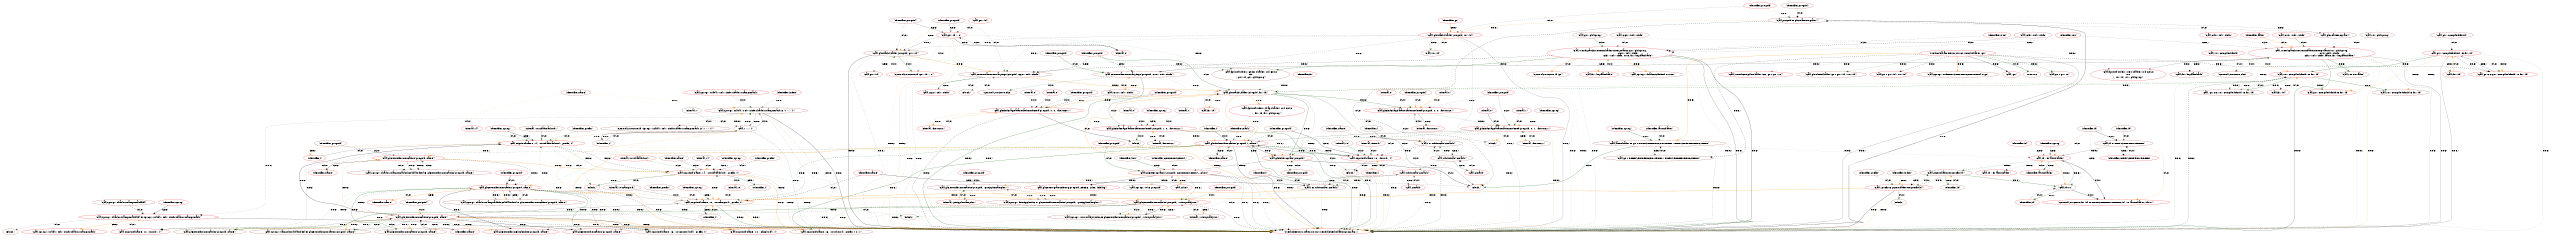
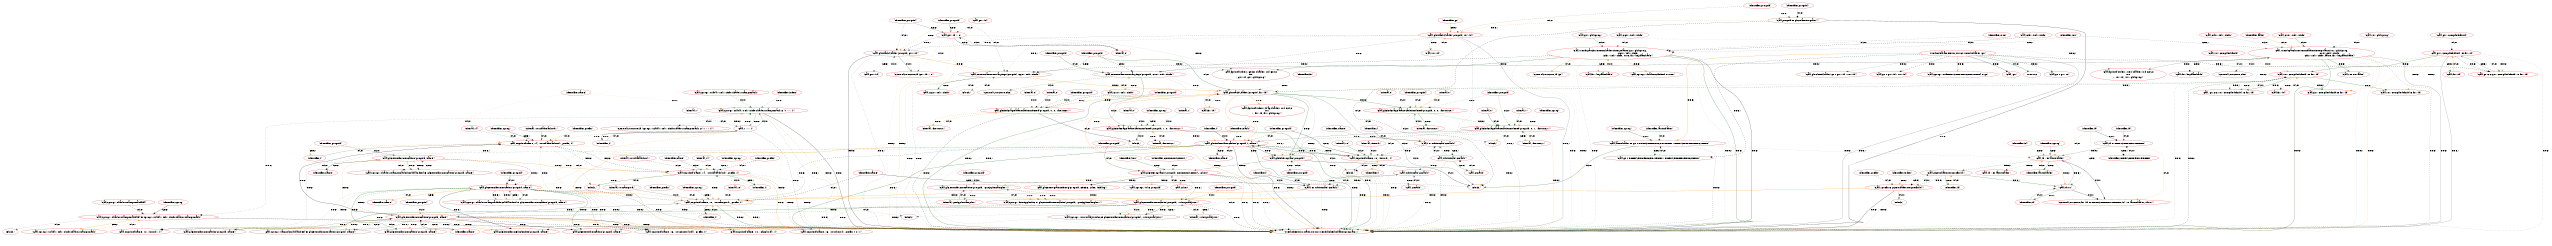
node "(Call,glCreateProgram())": removed
node "(Call,vrend_compile_shader(ctx, gs ? gs : vs))": removed
edge "(Identifier,fs)" -> "(Call,glAttachShader(prog_id, fs->id))": label "DDG: " -> "CFG: "
